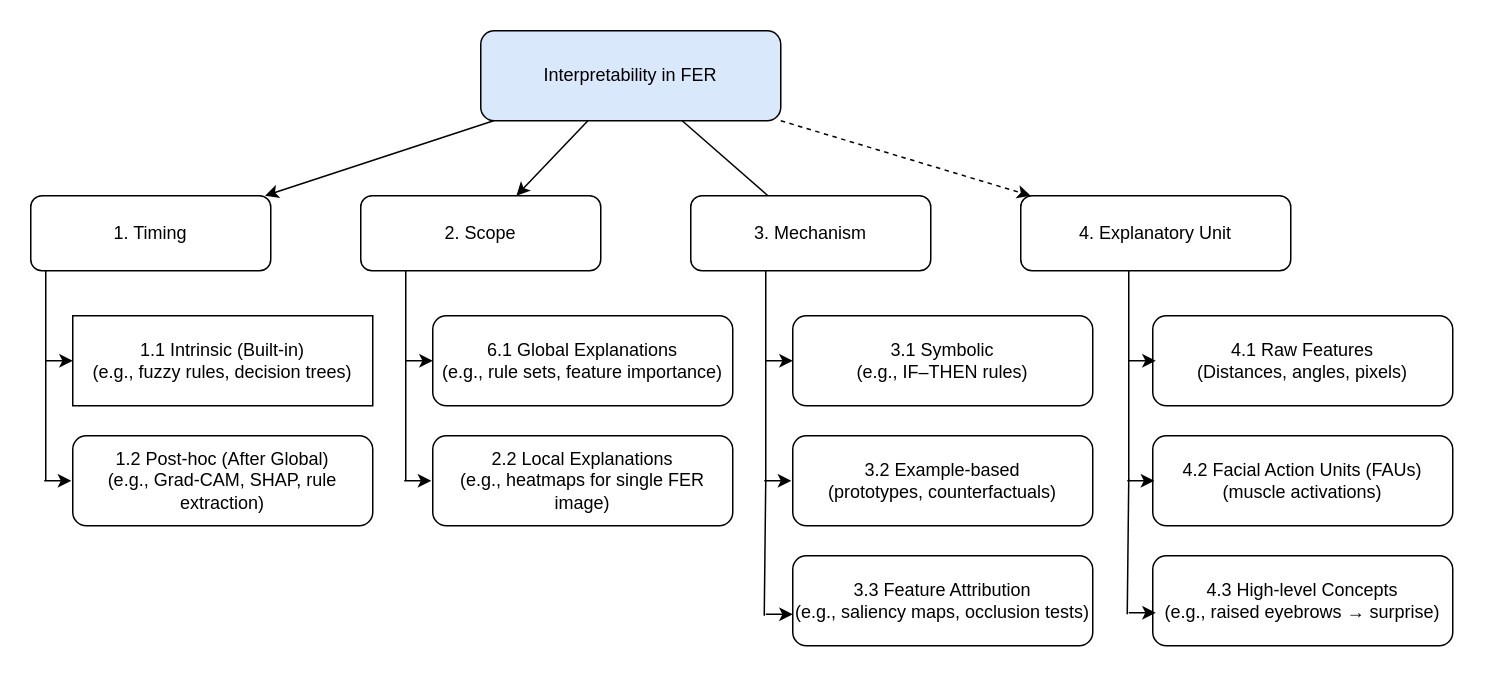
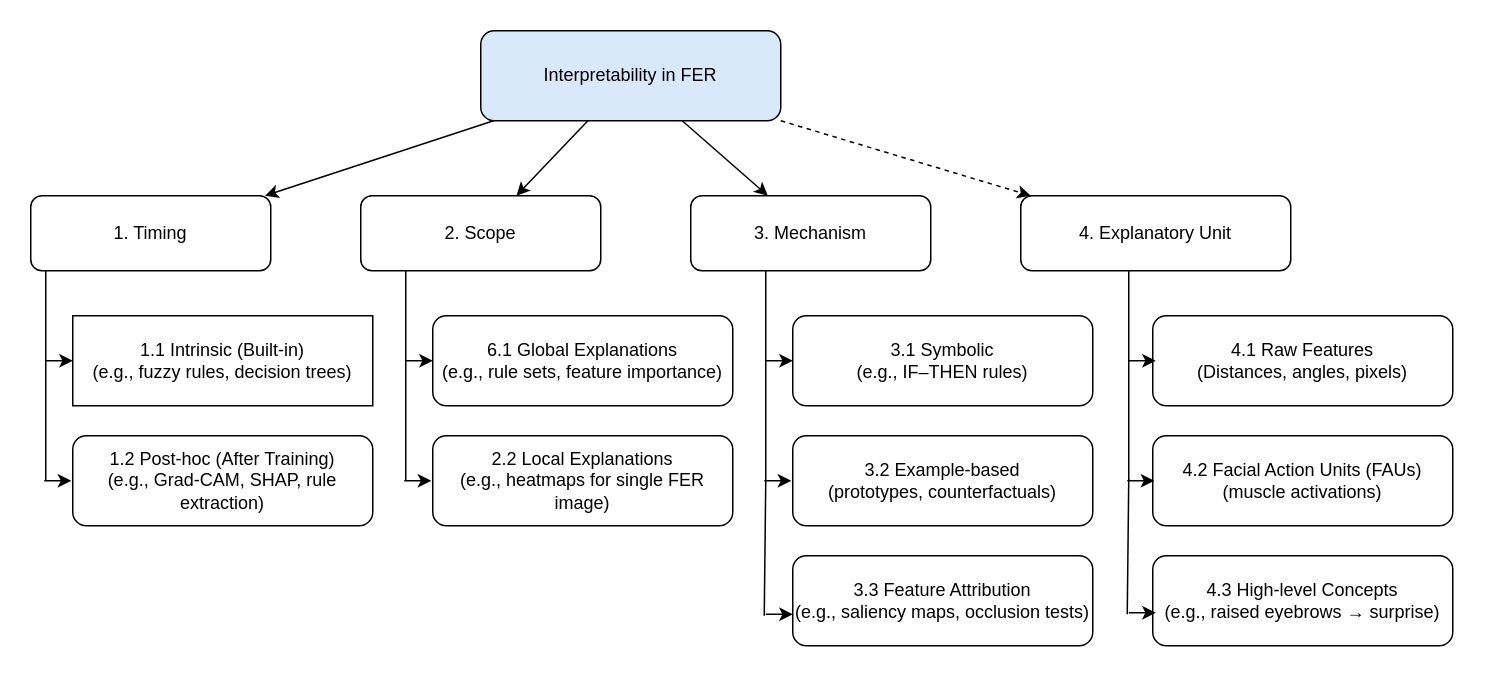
edge "Interpretability in FER" -- "3. Mechanism": arrowhead none -> classic
node "1.2 Post-hoc (After Global) (e.g., Grad-CAM, SHAP, rule extraction)": label "1.2 Post-hoc (After Global) (e.g., Grad-CAM, SHAP, rule extraction)" -> "1.2 Post-hoc (After Training) (e.g., Grad-CAM, SHAP, rule extraction)"
